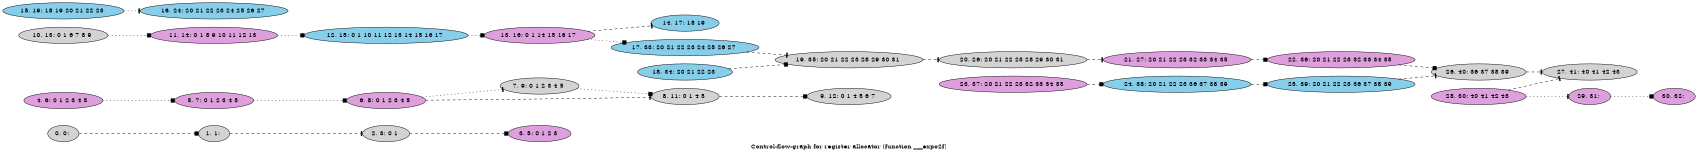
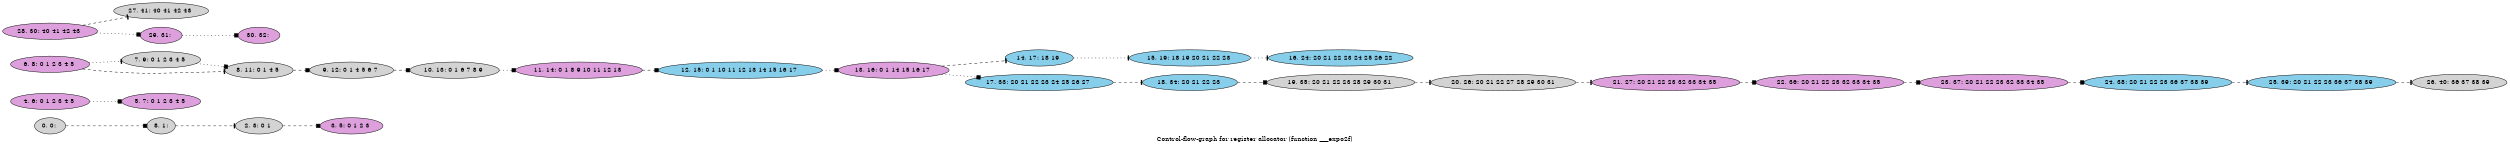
node "16, 24: 20 21 22 23 24 25 26 27": label "16, 24: 20 21 22 23 24 25 26 27" -> "16, 24: 20 21 22 23 24 25 26 22"
edge "11, 14: 0 1 8 9 10 11 12 13" -> "12, 15: 0 1 10 11 12 13 14 15 16 17": style dotted -> dashed
edge "17, 33: 20 21 22 23 24 25 26 27" -> "19, 35: 20 21 22 23 28 29 30 31": now "17, 33: 20 21 22 23 24 25 26 27" -> "18, 34: 20 21 22 23"
edge "14, 17: 18 19" -> "15, 19: 18 19 20 21 22 23": added
node "20, 26: 20 21 22 23 28 29 30 31": label "20, 26: 20 21 22 23 28 29 30 31" -> "20, 26: 20 21 22 27 28 29 30 31"
edge "22, 36: 20 21 22 23 32 33 34 35" -> "26, 40: 36 37 38 39": now "22, 36: 20 21 22 23 32 33 34 35" -> "23, 37: 20 21 22 23 32 33 34 35"
edge "9, 12: 0 1 4 5 6 7" -> "10, 13: 0 1 6 7 8 9": added
edge "26, 40: 36 37 38 39" -> "27, 41: 40 41 42 43": removed
edge "24, 38: 20 21 22 23 36 37 38 39" -> "25, 39: 20 21 22 23 36 37 38 39": arrowhead box -> tee
edge "28, 30: 40 41 42 43" -> "29, 31:": arrowhead tee -> box
edge "5, 7: 0 1 2 3 4 5" -> "6, 8: 0 1 2 3 4 5": removed
node "1, 1:": label "1, 1:" -> "8, 1:"
